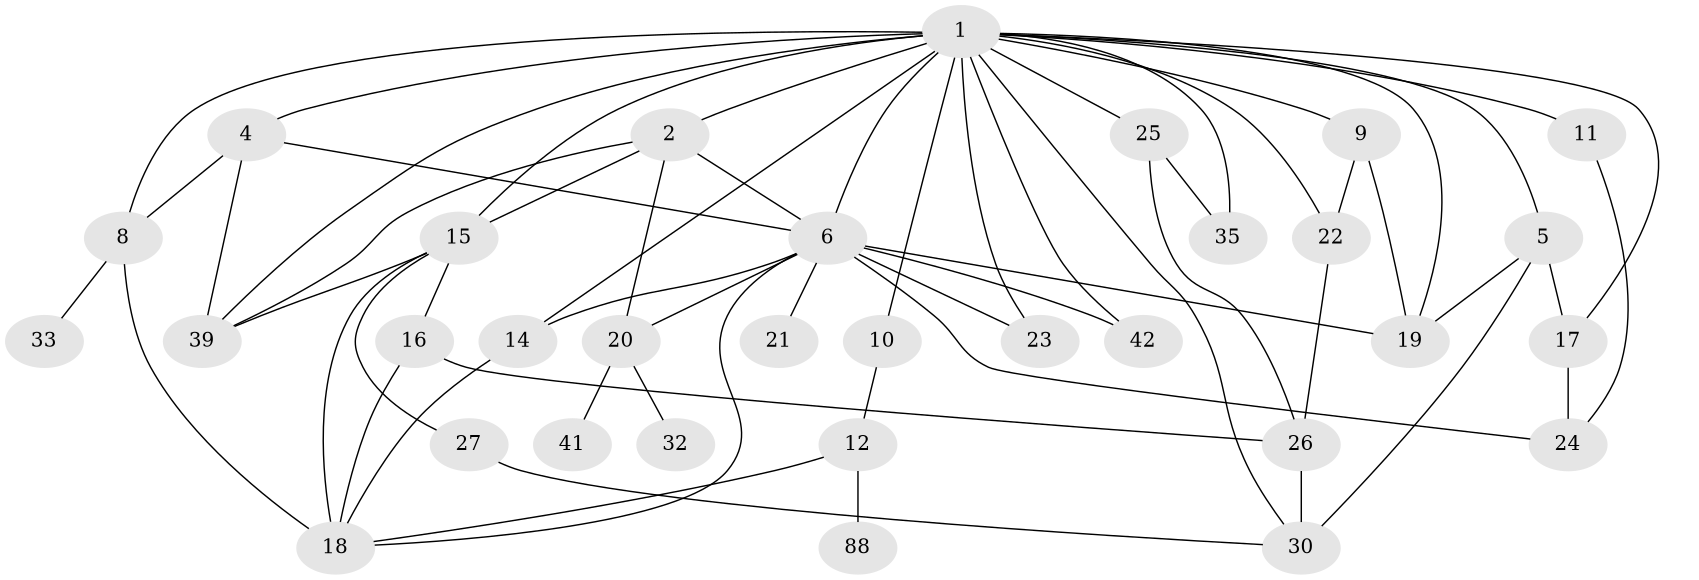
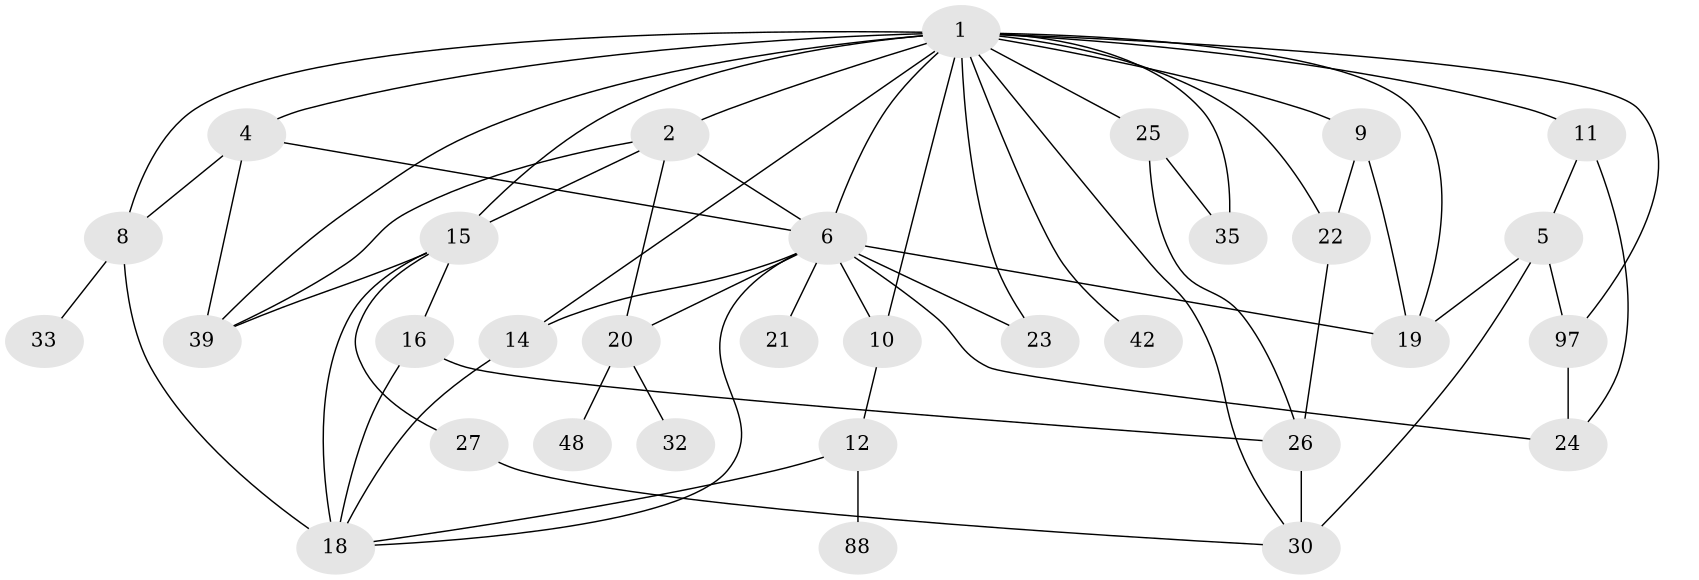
edge "1" -- "5": now "11" -- "5"
edge "6" -- "42": now "6" -- "10"
node "17": label "17" -> "97"
node "41": label "41" -> "48"
